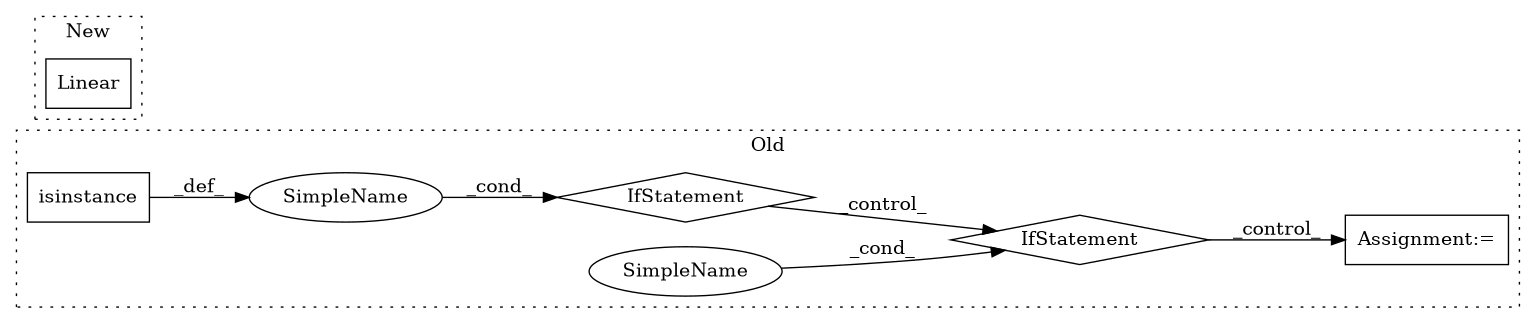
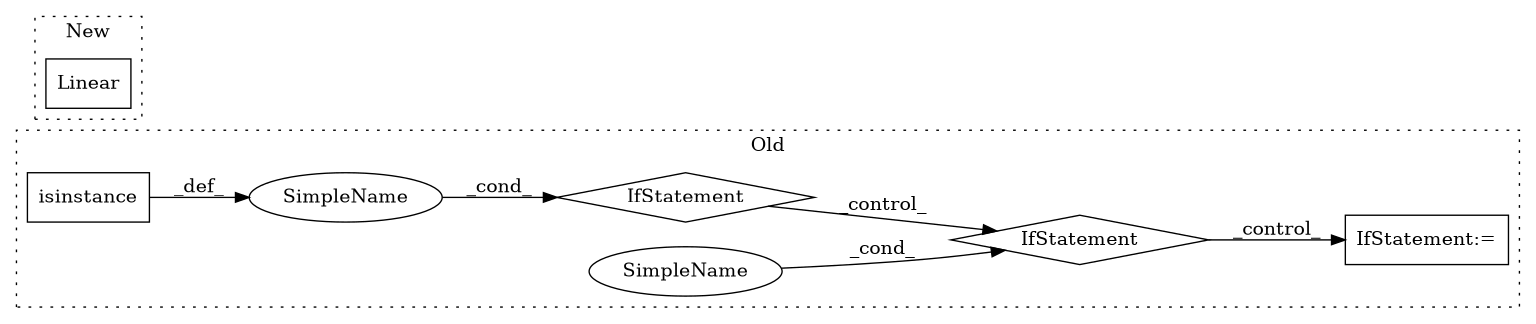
node "Assignment:=": label "Assignment:=" -> "IfStatement:="
